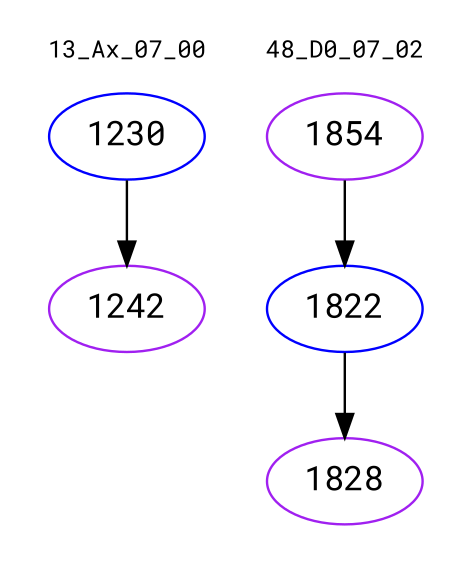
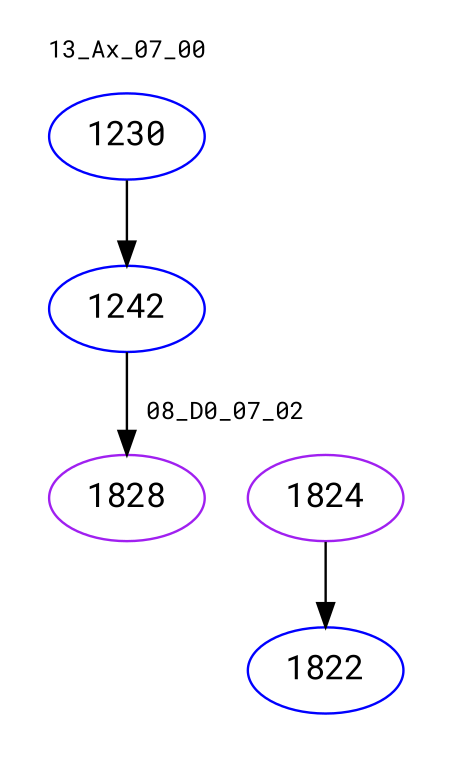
cluster "48_D0_07_02": label "48_D0_07_02" -> "08_D0_07_02"
node "1854": label "1854" -> "1824"
node "1242": color purple -> blue
edge "1822" -> "1828": now "1242" -> "1828"
